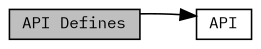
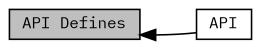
edge "API Defines" -> "API": reversed
